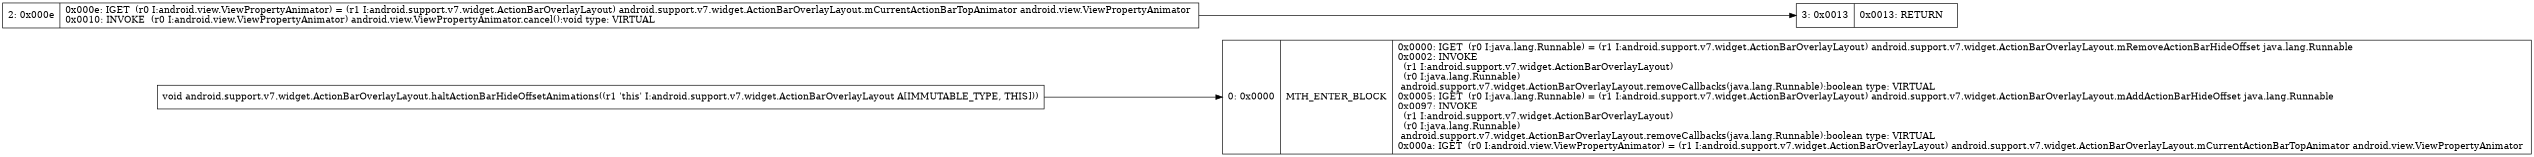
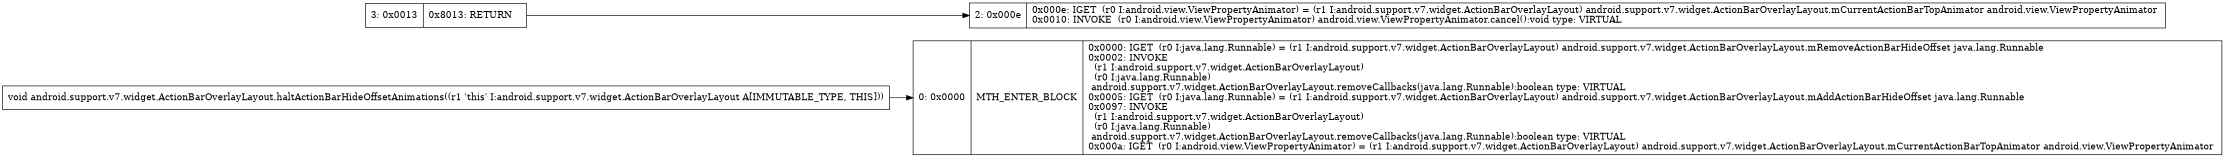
edge "2: 0x000e" -> "3: 0x0013": reversed
node "3: 0x0013": text "0x0013: RETURN" -> "0x8013: RETURN"
